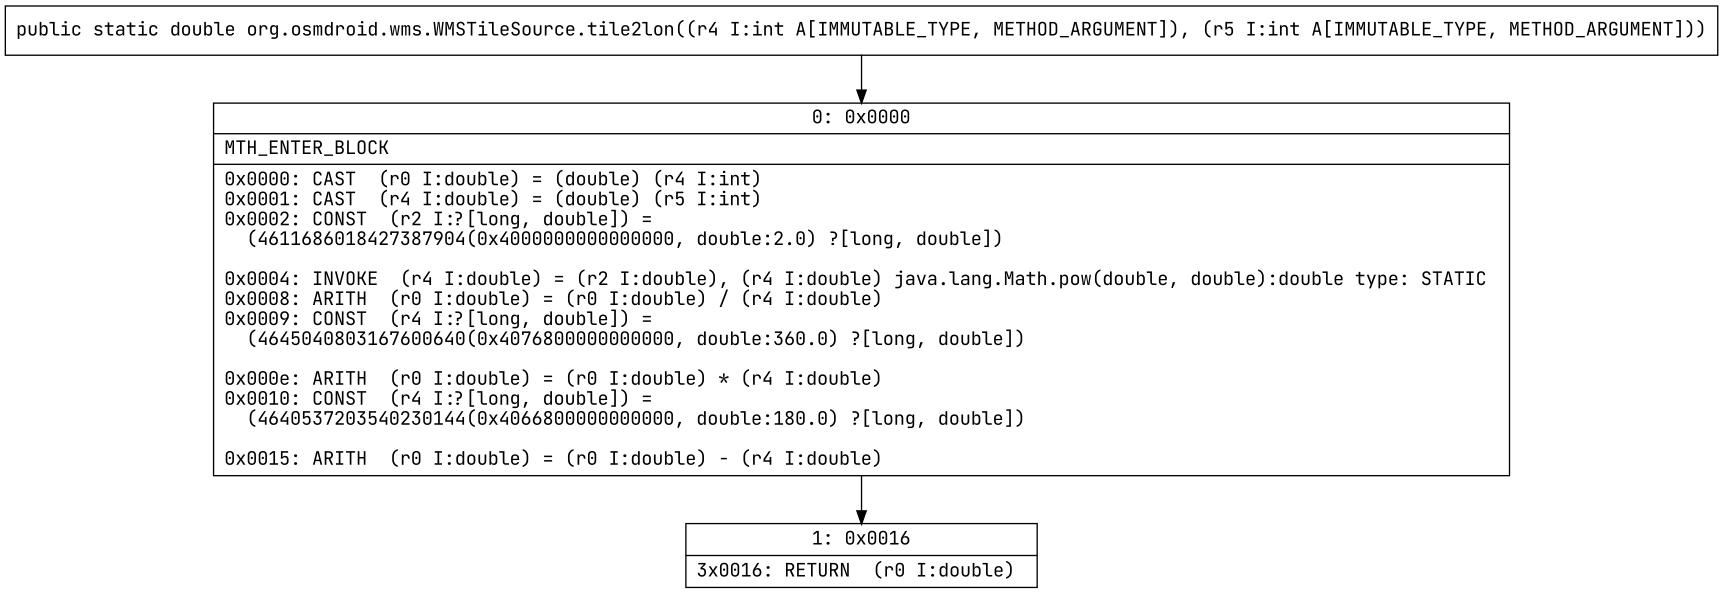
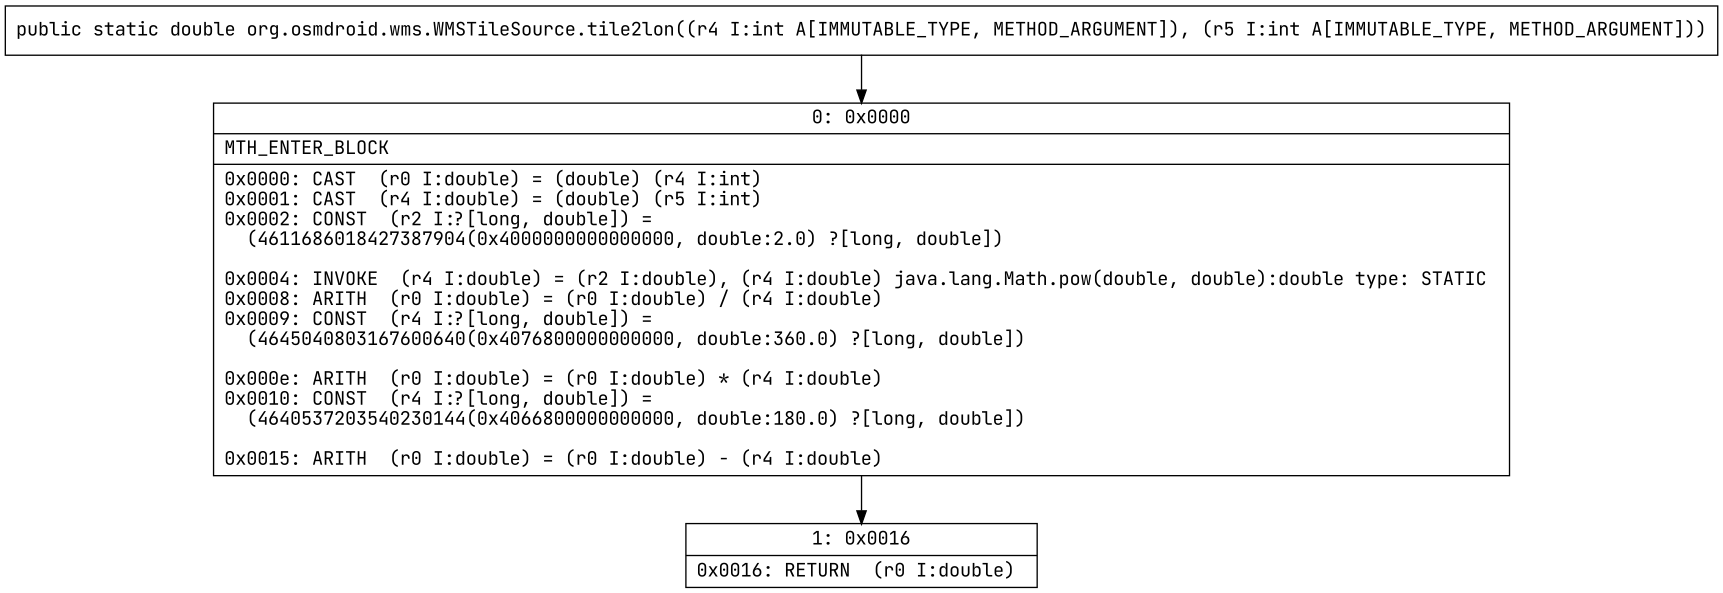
node "1: 0x0016": text "3x0016: RETURN  (r0 I:double)" -> "0x0016: RETURN  (r0 I:double)"
